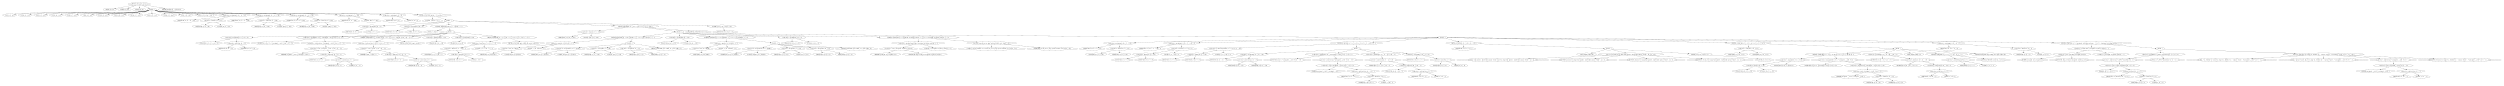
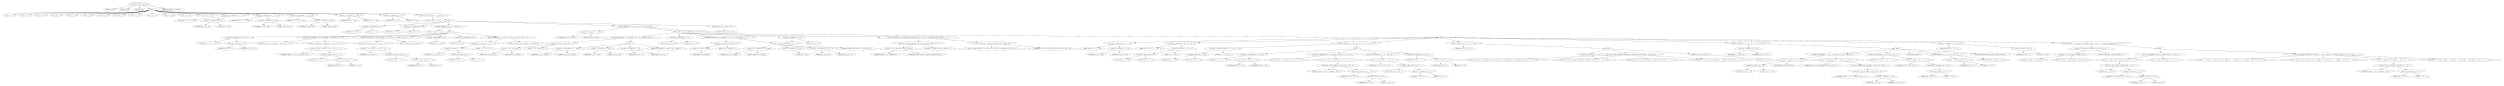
node "(IDENTIFIER,v7,v7 = 64)": removed
